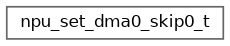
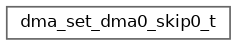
node "npu_set_dma0_skip0_t": label "npu_set_dma0_skip0_t" -> "dma_set_dma0_skip0_t"
